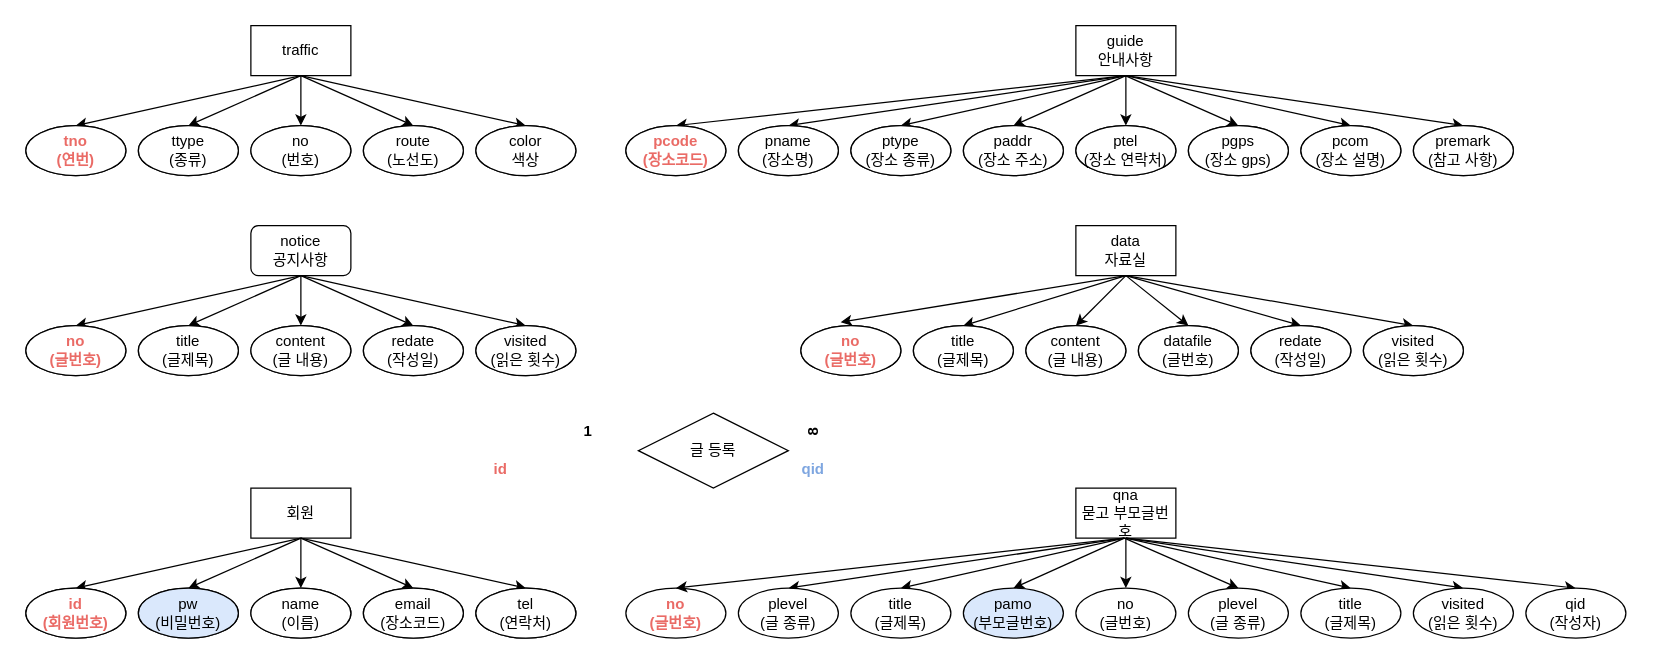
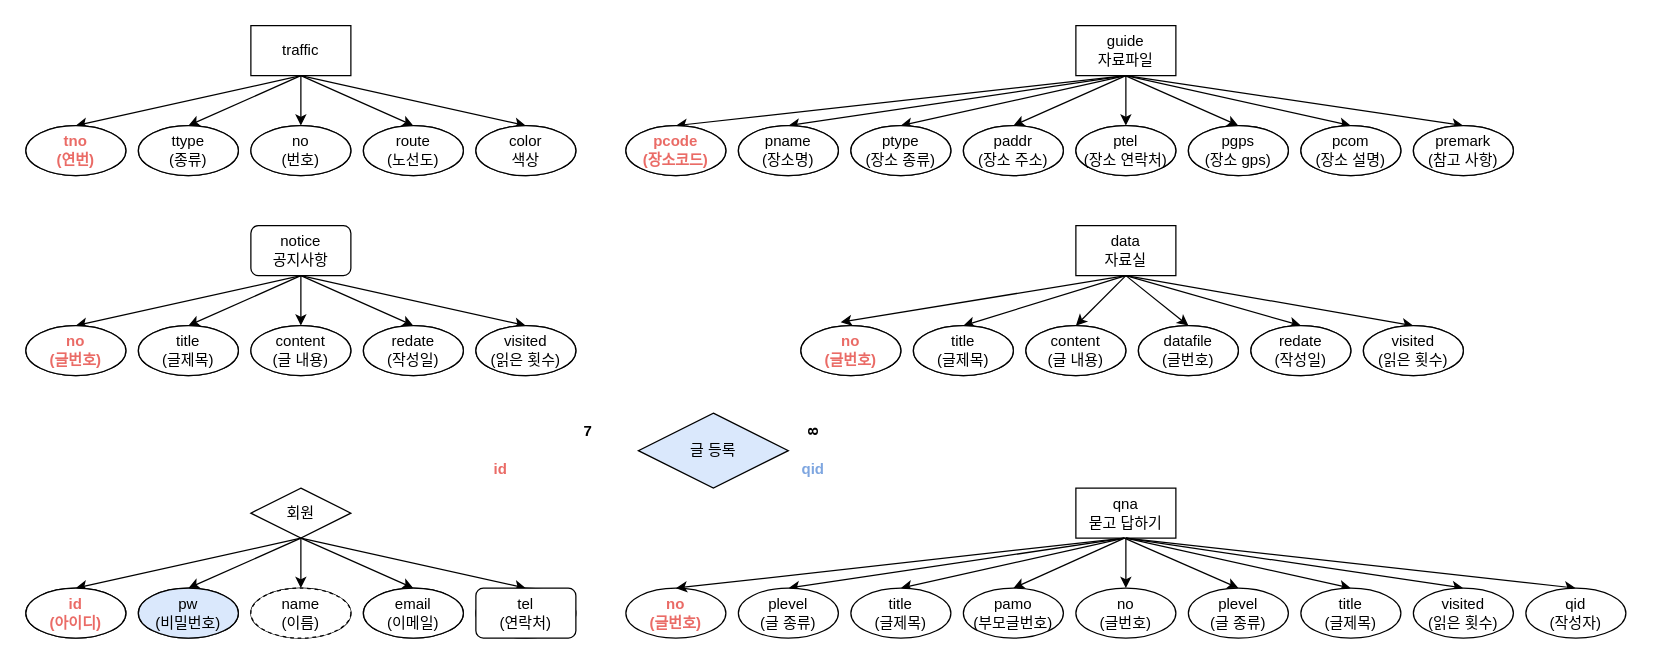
node "guide 안내사항": label "guide 안내사항" -> "guide 자료파일"
node "1": label "1" -> "7"
node "글 등록": fillcolor #ffffff -> #dae8fc
node "회원": shape rectangle -> diamond
node "qna 묻고 부모글번호": label "qna 묻고 부모글번호" -> "qna 묻고 답하기"
node "id (회원번호)": label "id (회원번호)" -> "id (아이디)"
node "name (이름)": style solid -> dashed
node "email (장소코드)": label "email (장소코드)" -> "email (이메일)"
node "tel (연락처)": shape ellipse -> rounded rectangle
node "pamo (부모글번호)": fillcolor #dae8fc -> #ffffff
